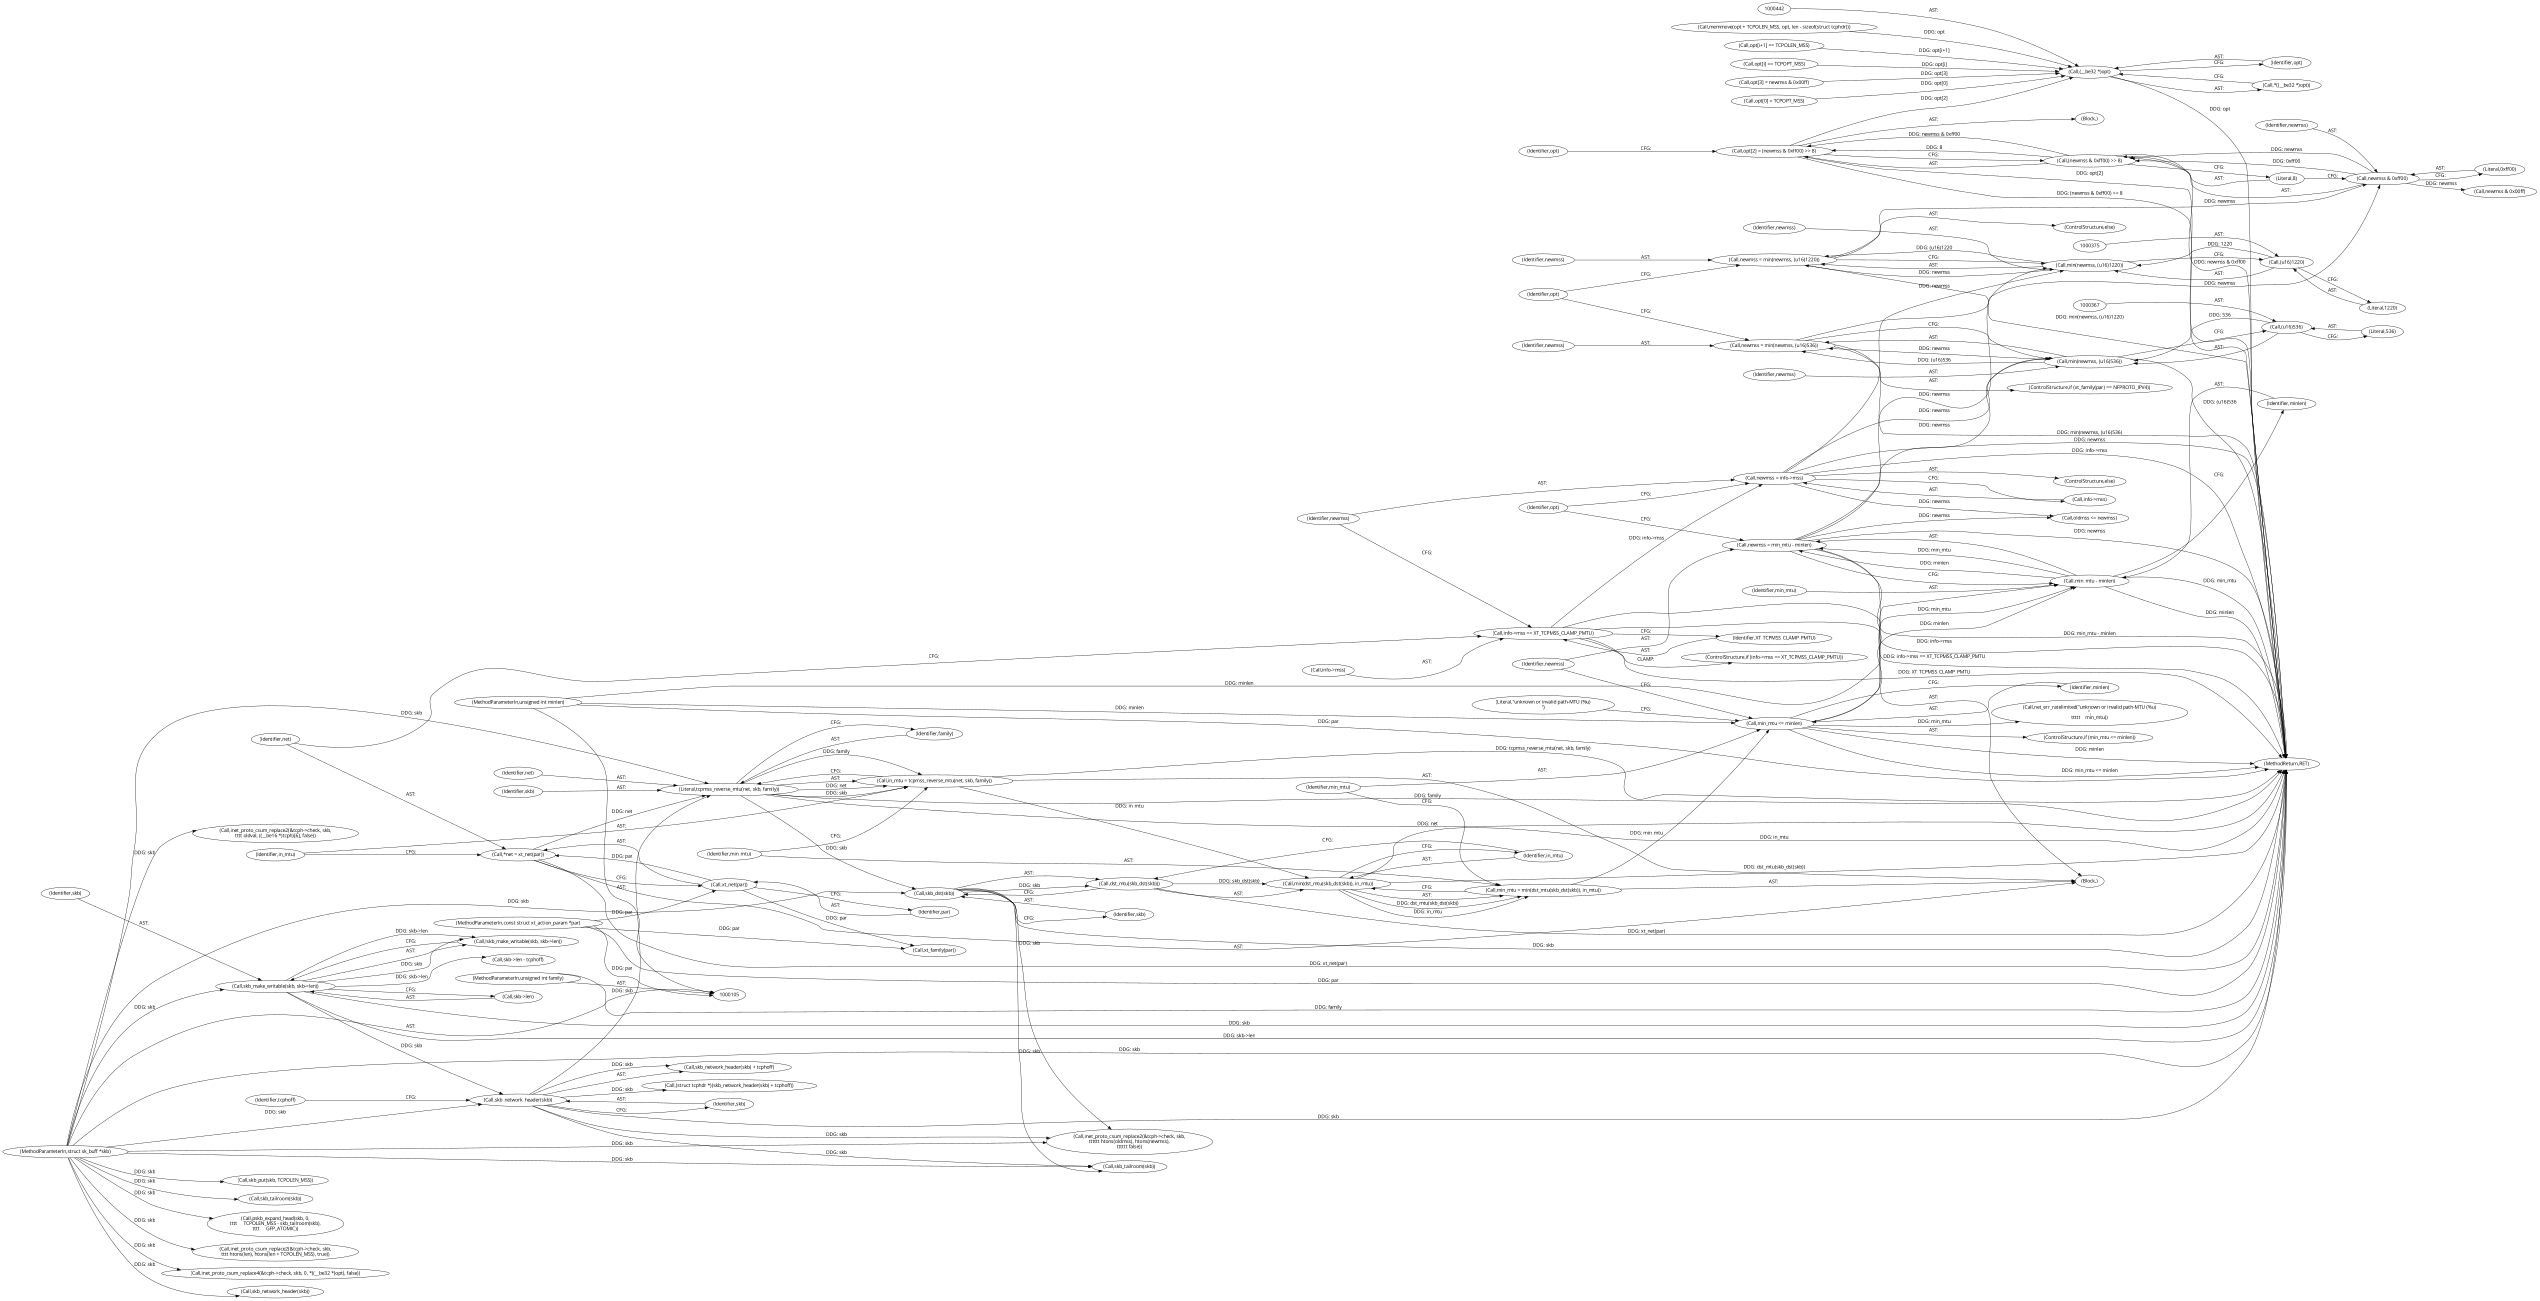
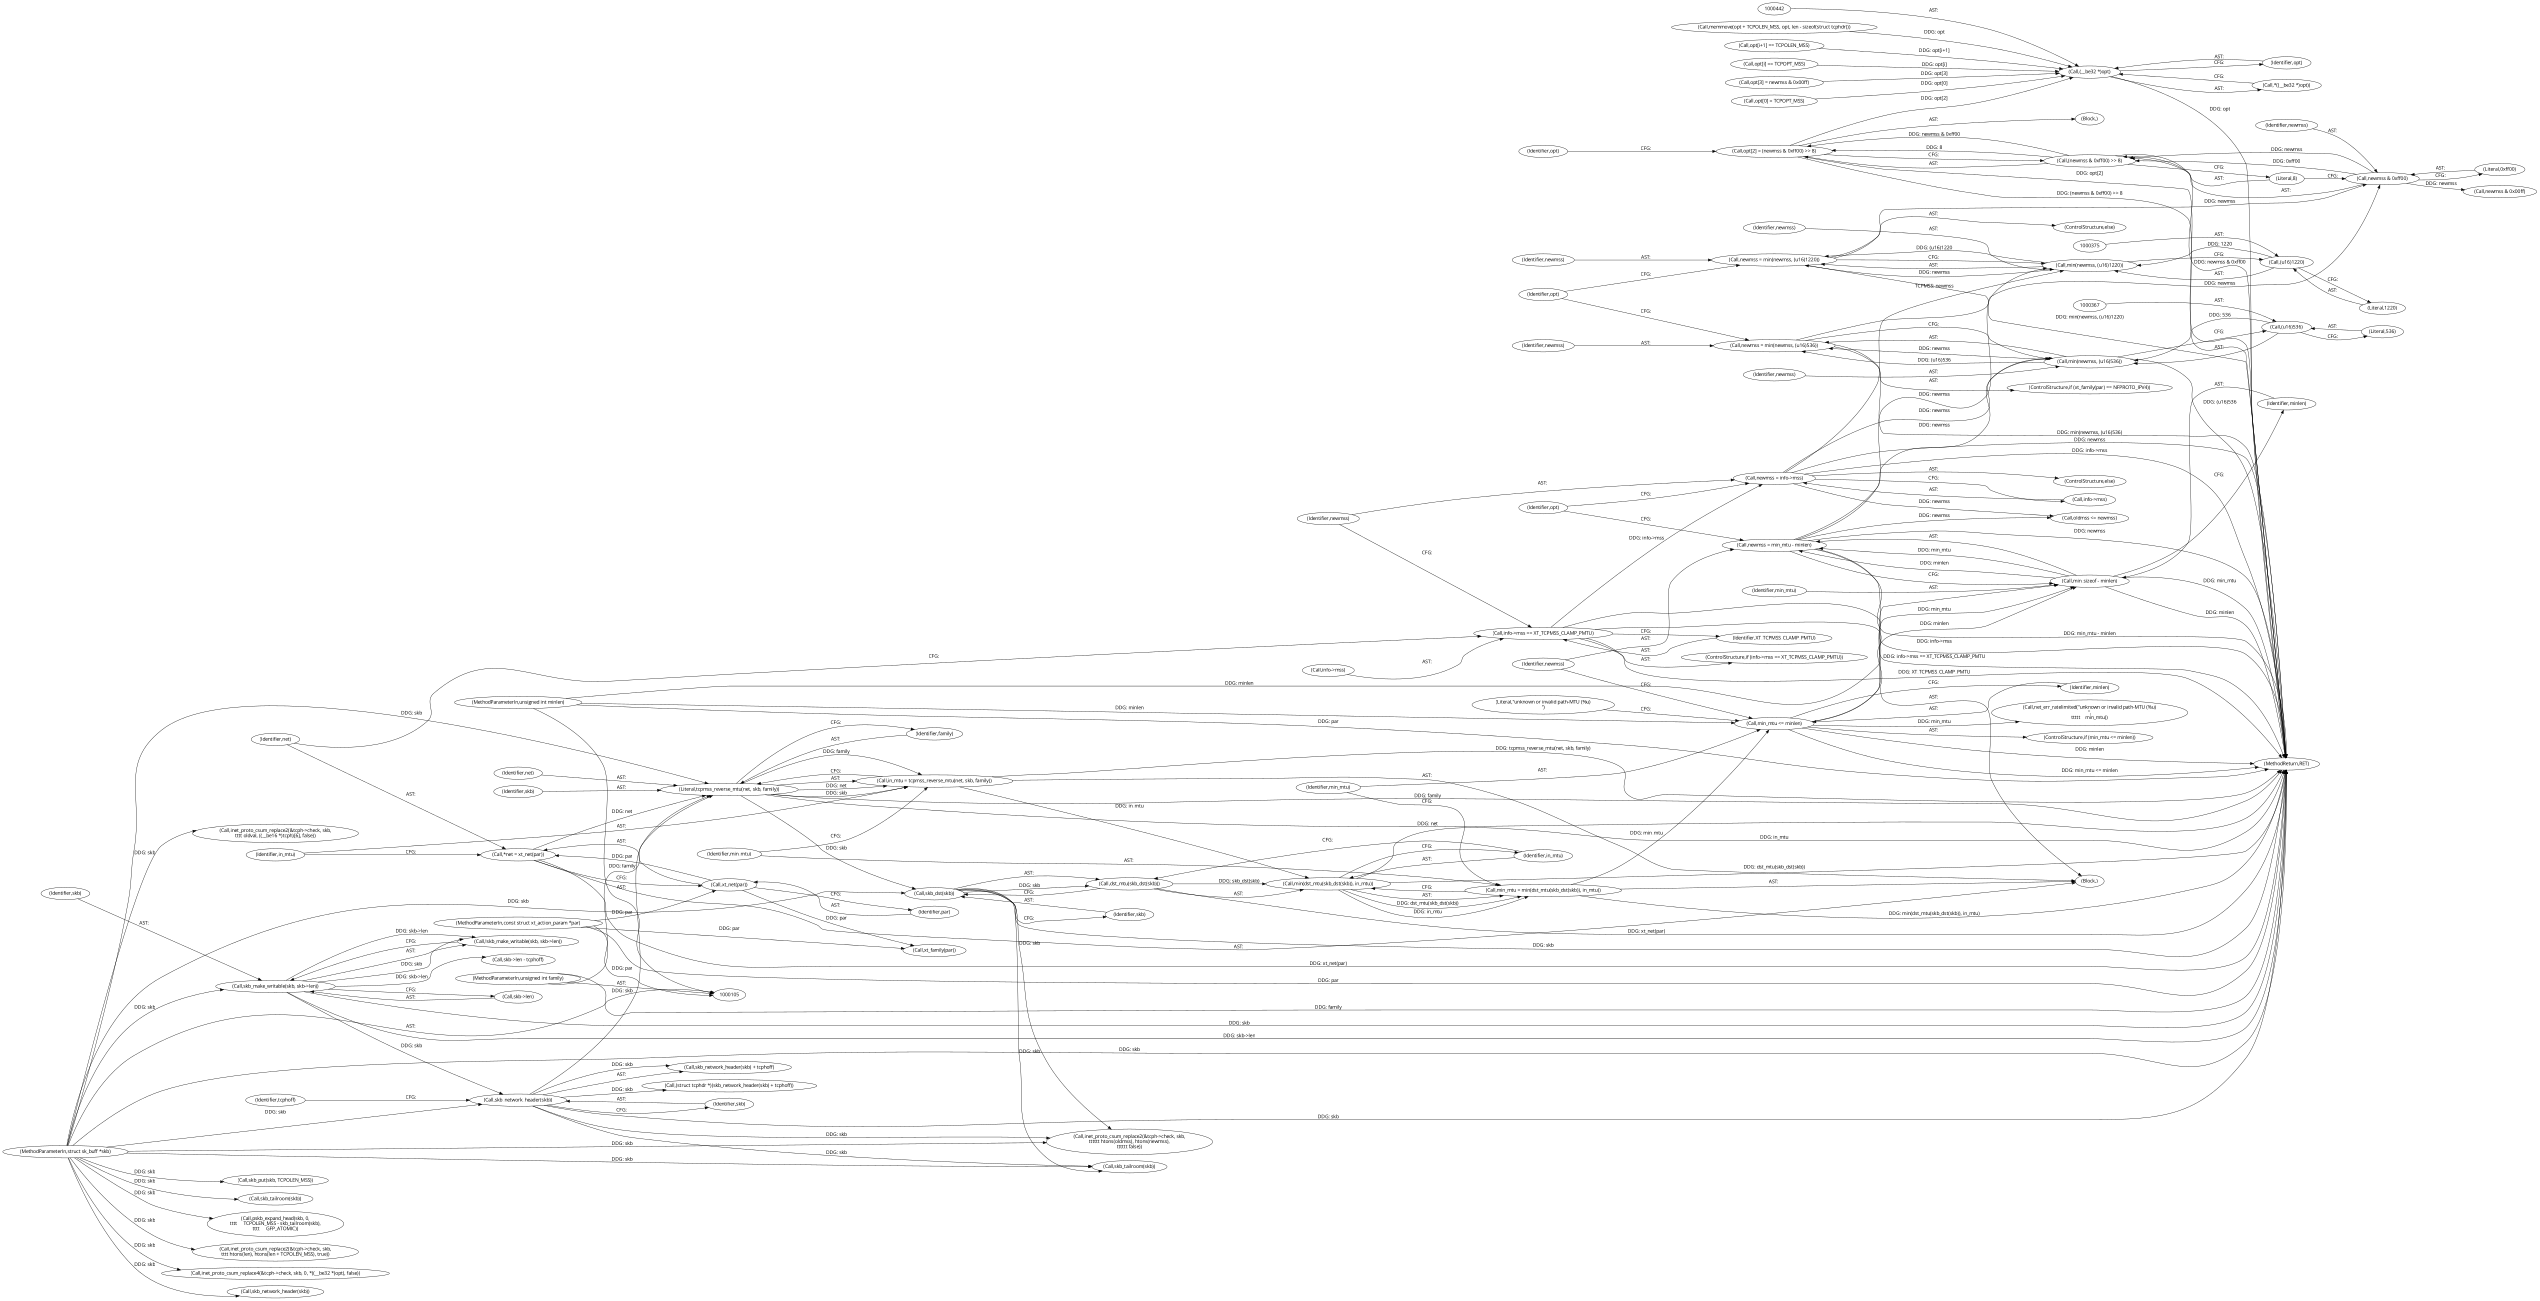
edge "(Call,newmss = info->mss)" -> "(Call,min(newmss, (u16)1220))": label "DDG: newmss" -> "TCPMSS: newmss"
node "(Call,min_mtu - minlen)": label "(Call,min_mtu - minlen)" -> "(Call,min_sizeof - minlen)"
edge "(Call,info->mss == XT_TCPMSS_CLAMP_PMTU)" -> "(ControlStructure,if (info->mss == XT_TCPMSS_CLAMP_PMTU))": label "CLAMP: " -> "AST: "
edge "(MethodParameterIn,unsigned int family)" -> "(Literal,tcpmss_reverse_mtu(net, skb, family))": added, label "DDG: family"
edge "(Call,min_mtu = min(dst_mtu(skb_dst(skb)), in_mtu))" -> "(MethodReturn,RET)": added, label "DDG: min(dst_mtu(skb_dst(skb)), in_mtu)"
